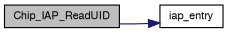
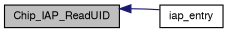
edge "Chip_IAP_ReadUID" -> "iap_entry": reversed
